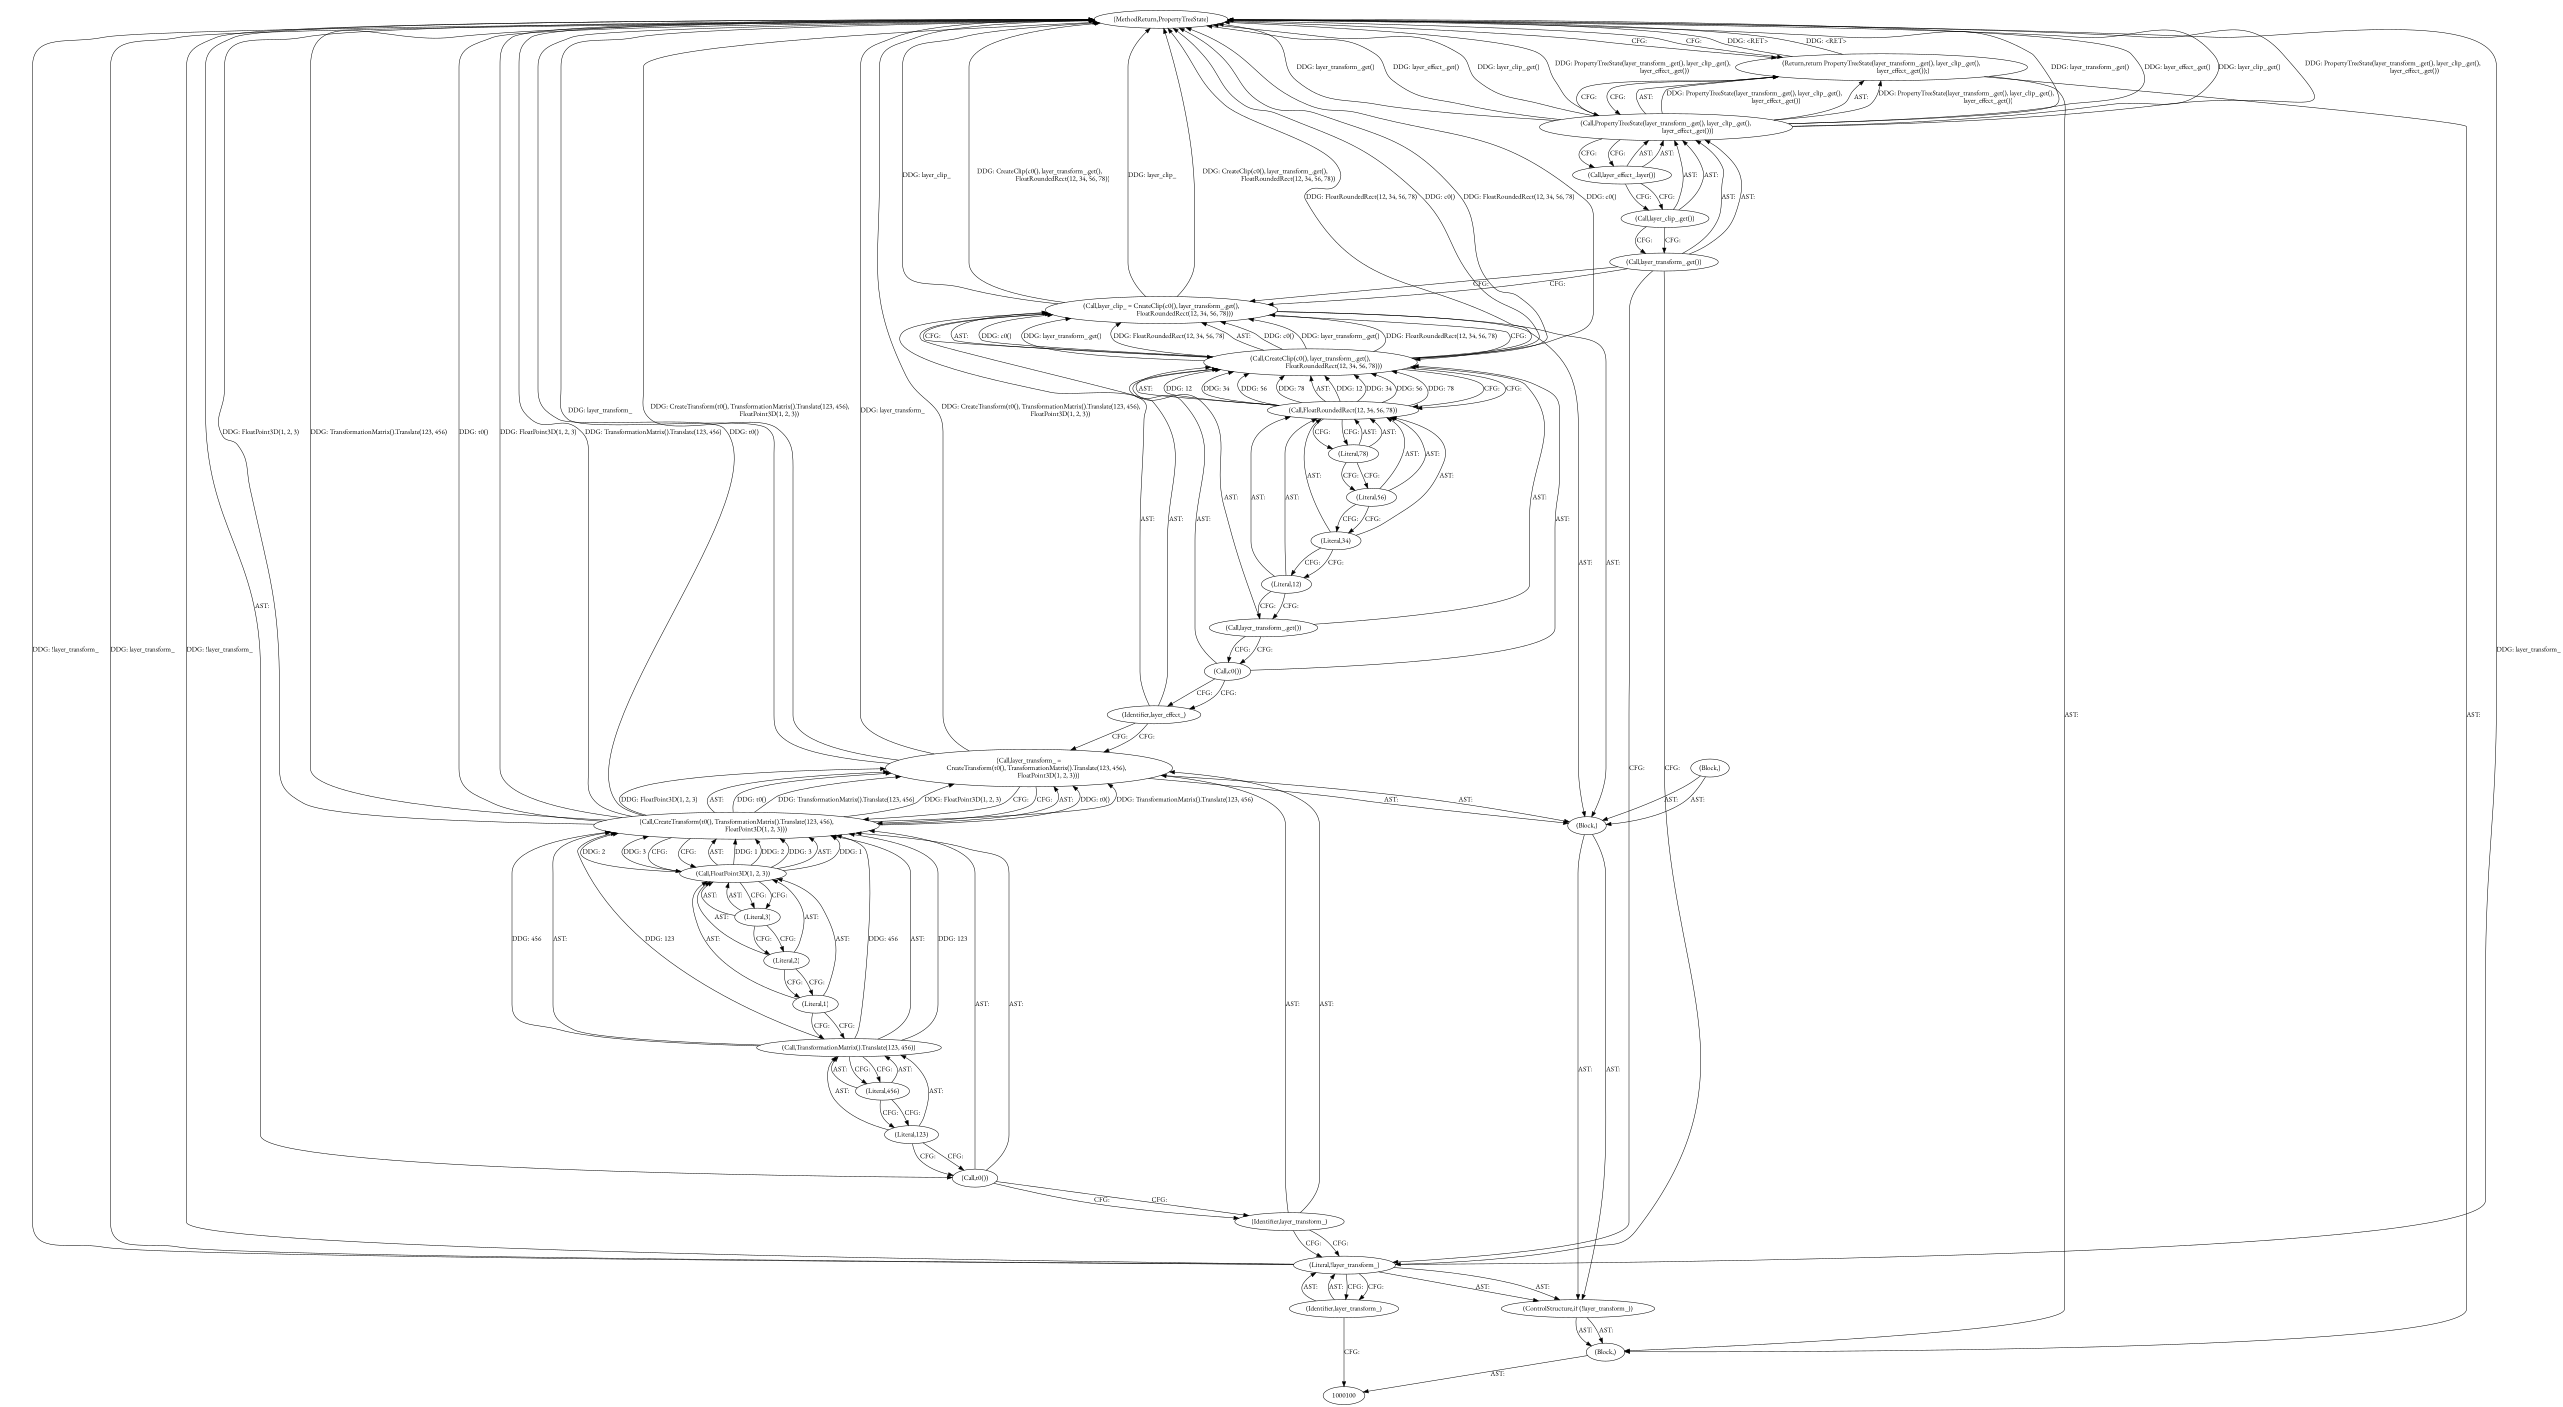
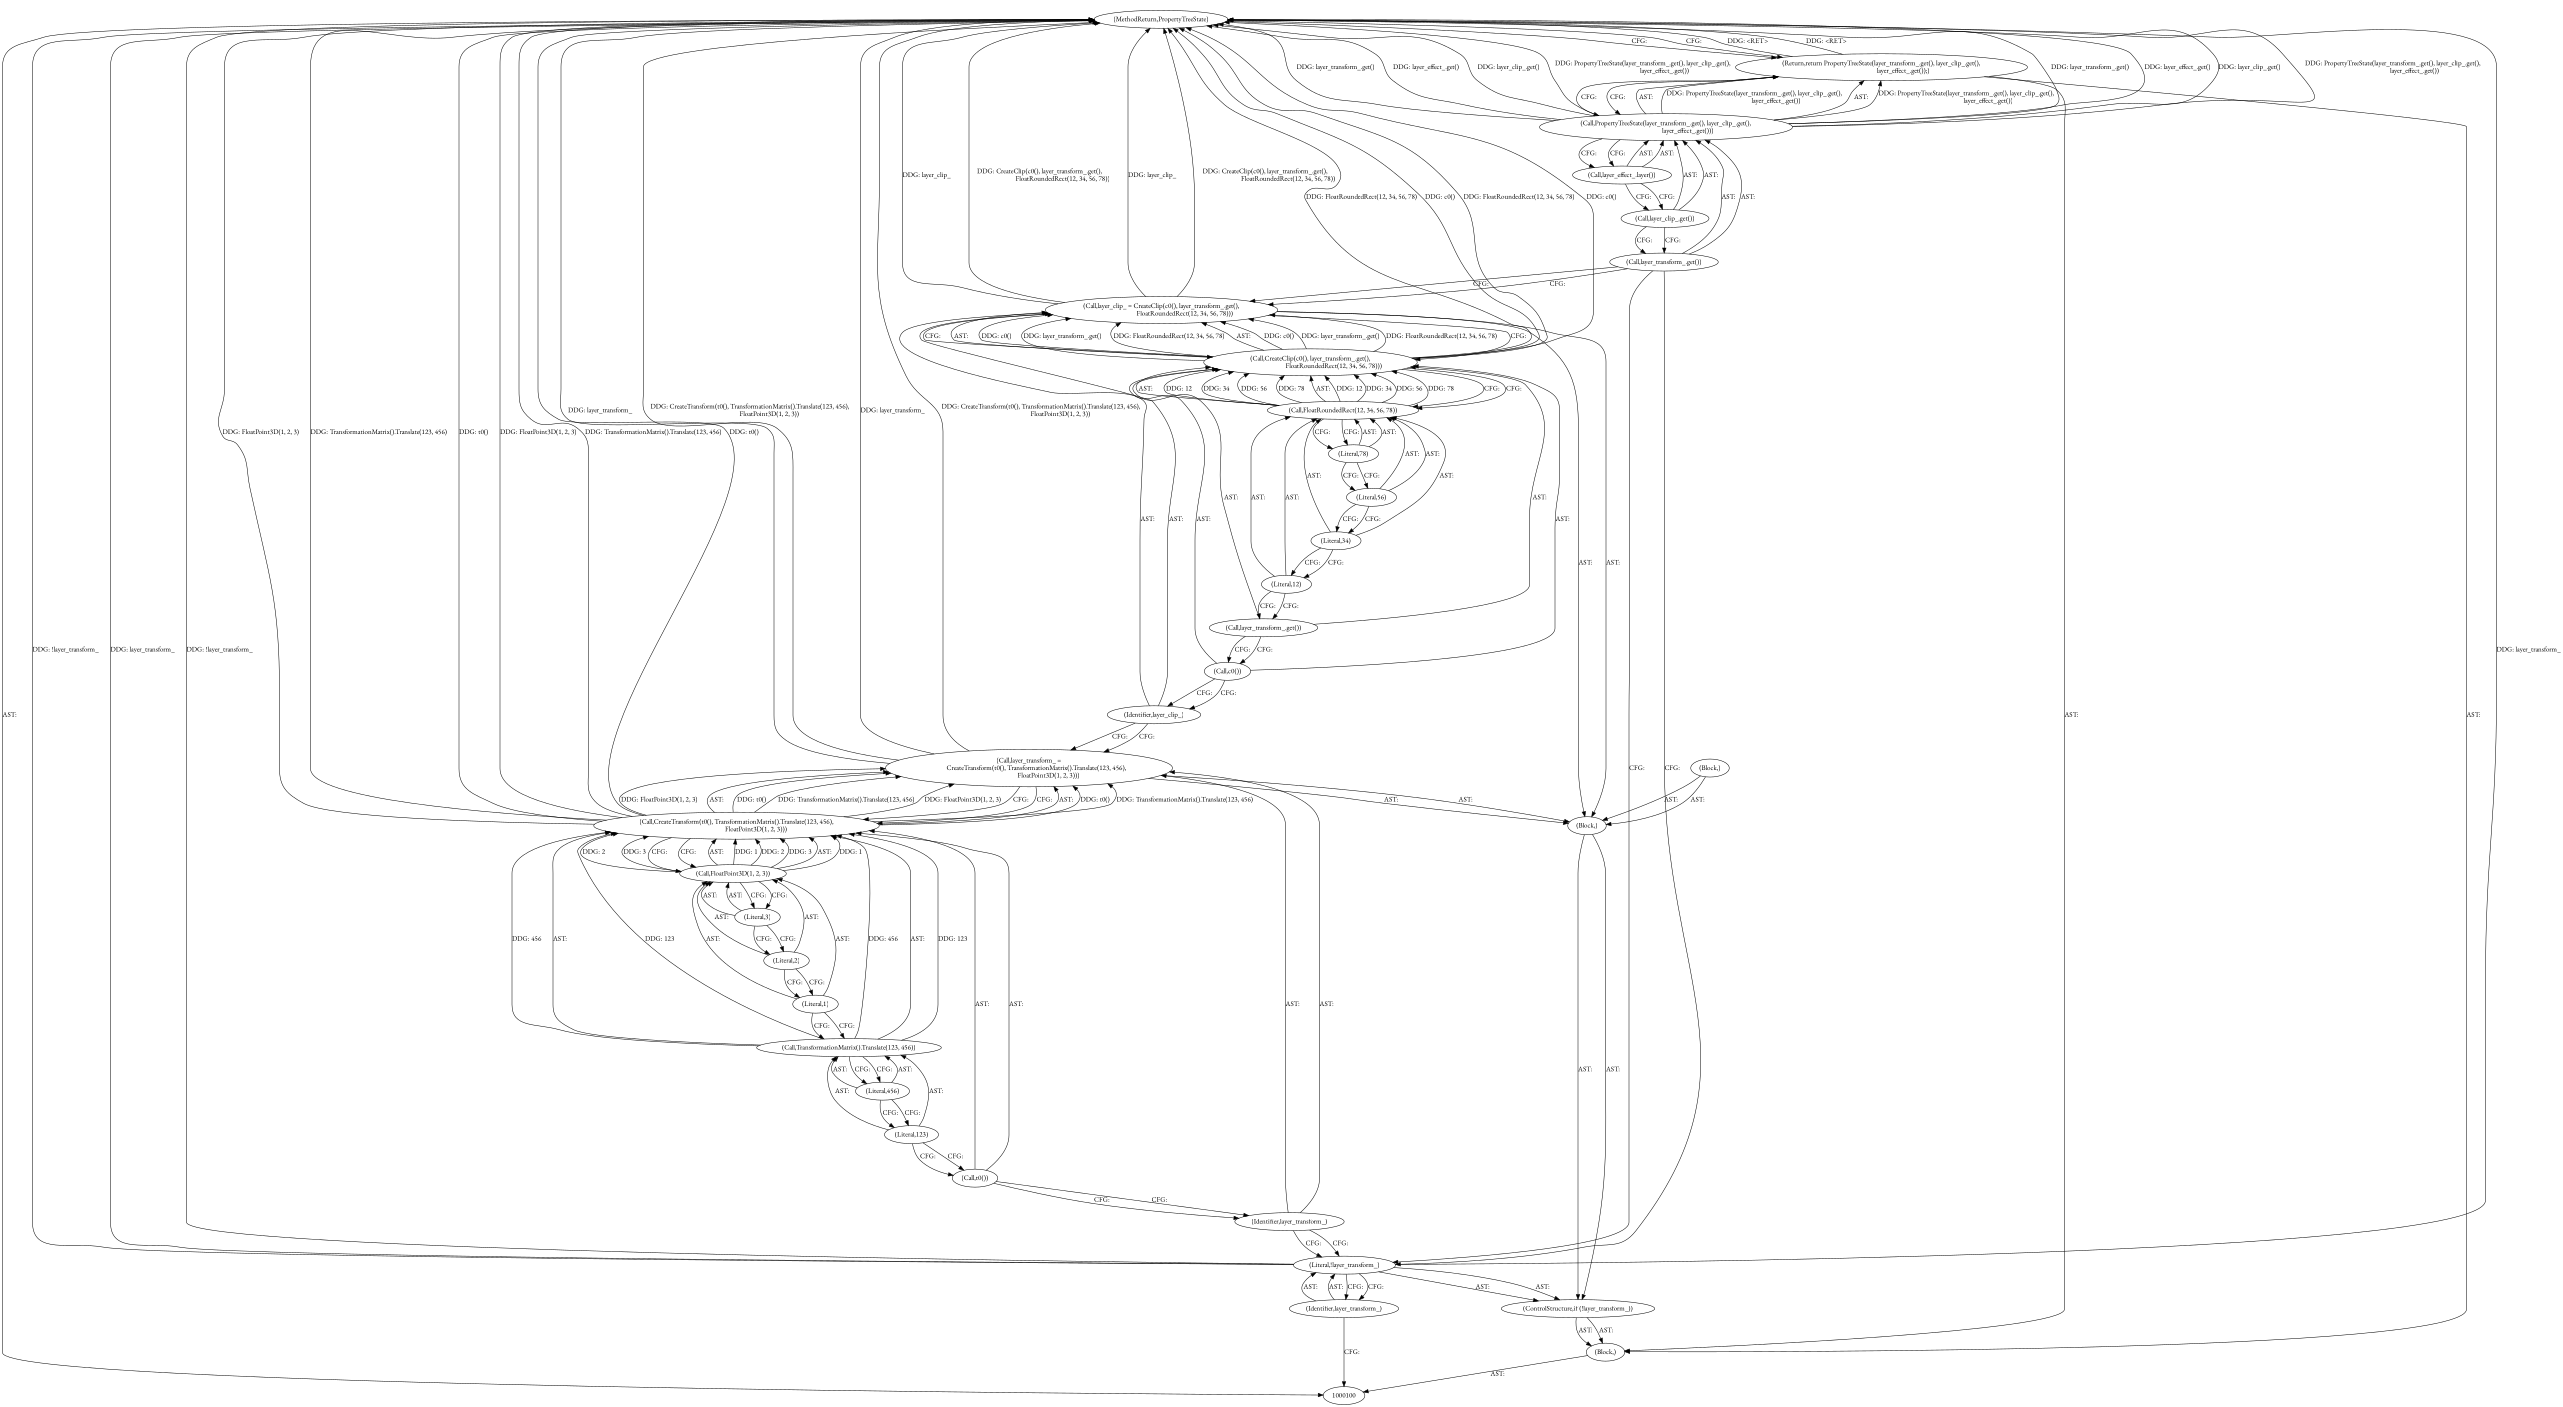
edge "(MethodReturn,PropertyTreeState)" -> "(Call,t0())": now "(MethodReturn,PropertyTreeState)" -> "1000100"
node "(Identifier,layer_effect_)": label "(Identifier,layer_effect_)" -> "(Identifier,layer_clip_)"
